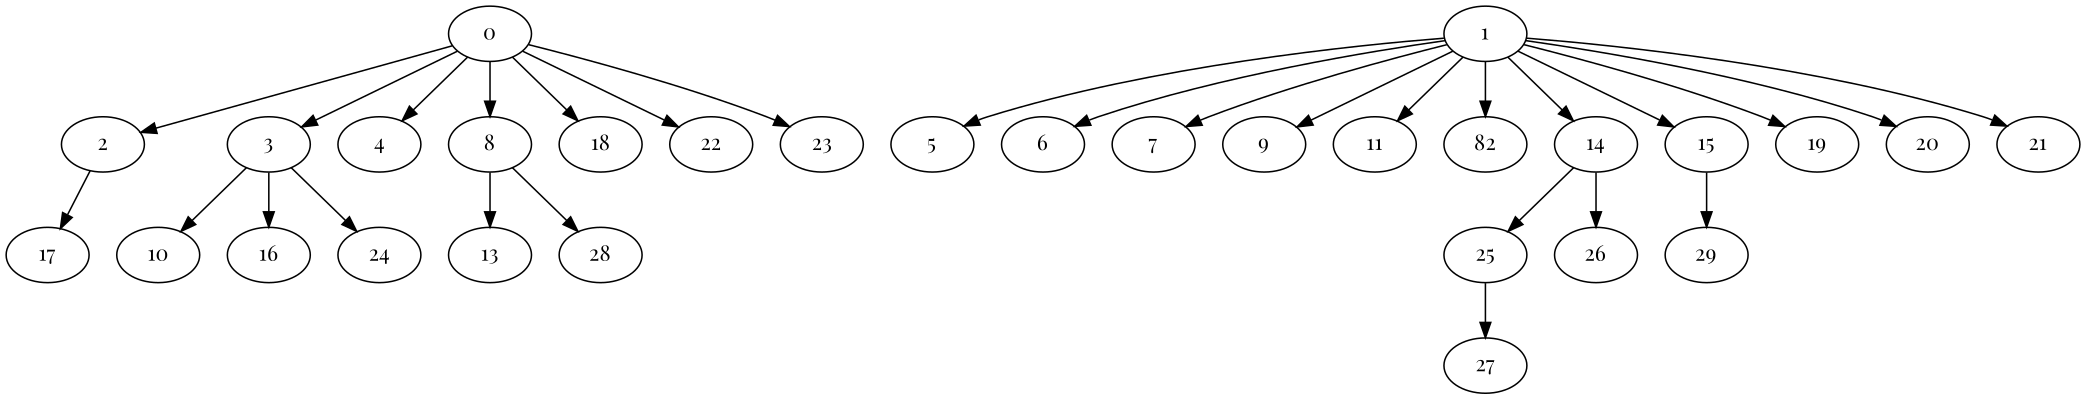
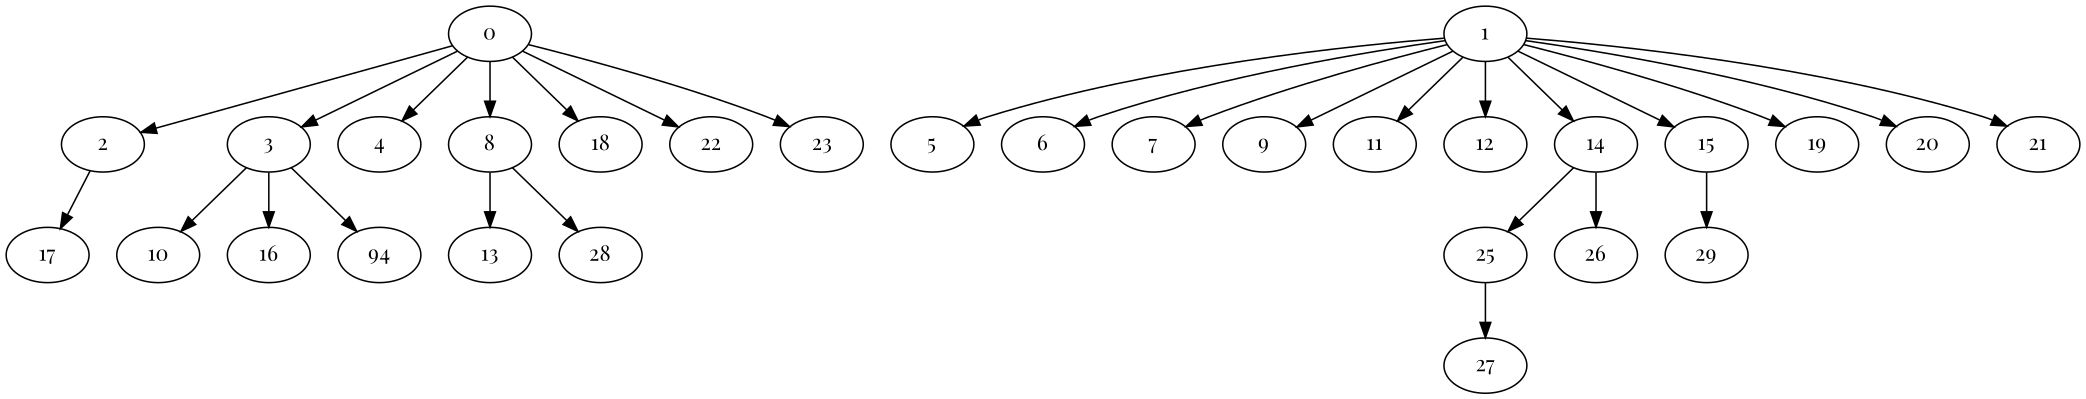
node "82": label "82" -> "12"
node "24": label "24" -> "94"
